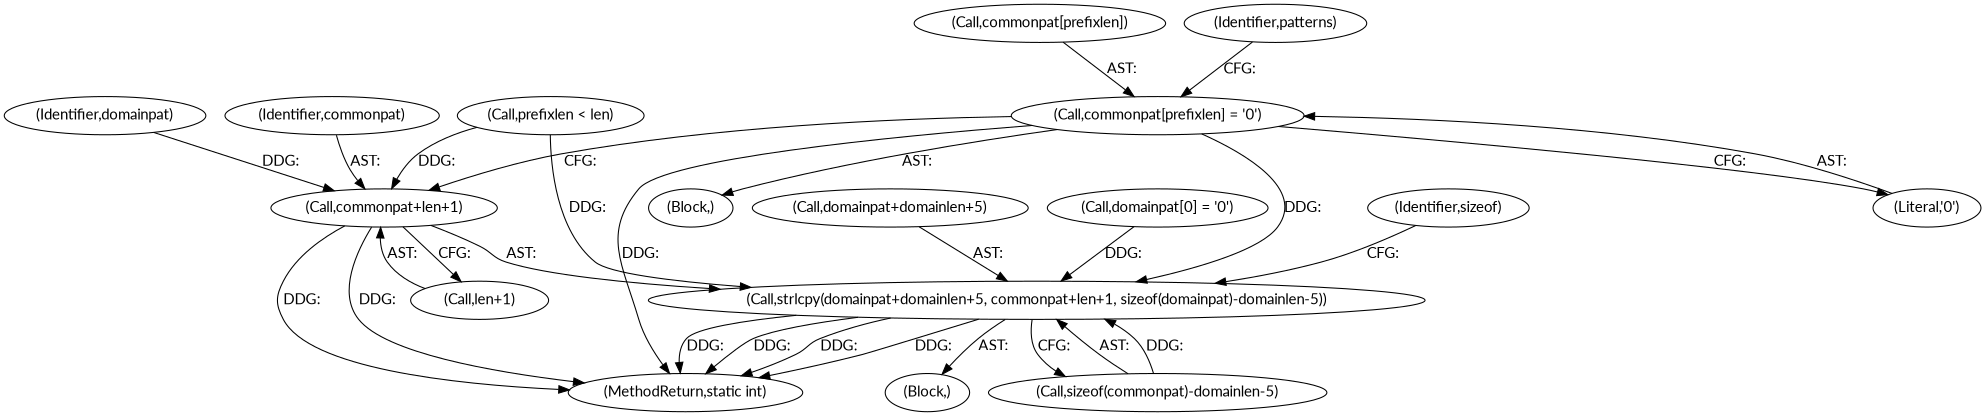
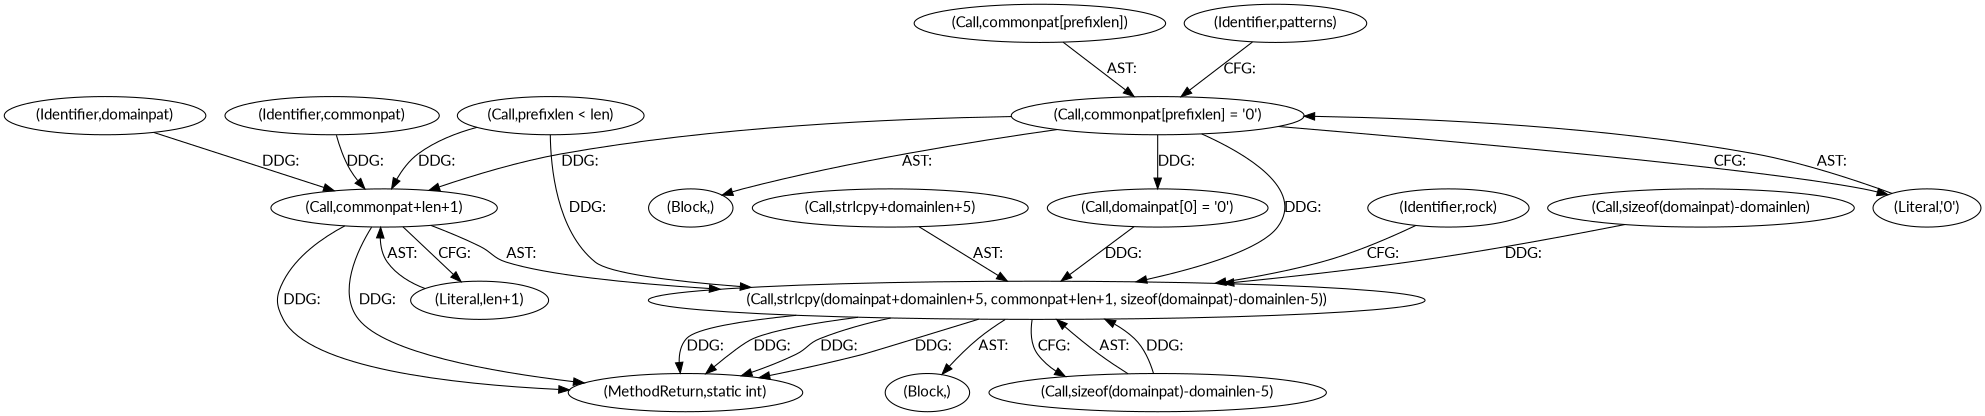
edge "(Call,commonpat[prefixlen] = '0')" -> "(MethodReturn,static int)": now "(Call,commonpat[prefixlen] = '0')" -> "(Call,domainpat[0] = '0')"
edge "(Identifier,commonpat)" -> "(Call,commonpat+len+1)": label "AST: " -> "DDG: "
edge "(Call,commonpat[prefixlen] = '0')" -> "(Call,commonpat+len+1)": label "CFG: " -> "DDG: "
node "(Call,domainpat+domainlen+5)": label "(Call,domainpat+domainlen+5)" -> "(Call,strlcpy+domainlen+5)"
node "(Identifier,sizeof)": label "(Identifier,sizeof)" -> "(Identifier,rock)"
node "(Call,sizeof(domainpat)-domainlen)": added
node "(Call,len+1)": label "(Call,len+1)" -> "(Literal,len+1)"
node "(Call,sizeof(commonpat)-domainlen-5)": label "(Call,sizeof(commonpat)-domainlen-5)" -> "(Call,sizeof(domainpat)-domainlen-5)"
